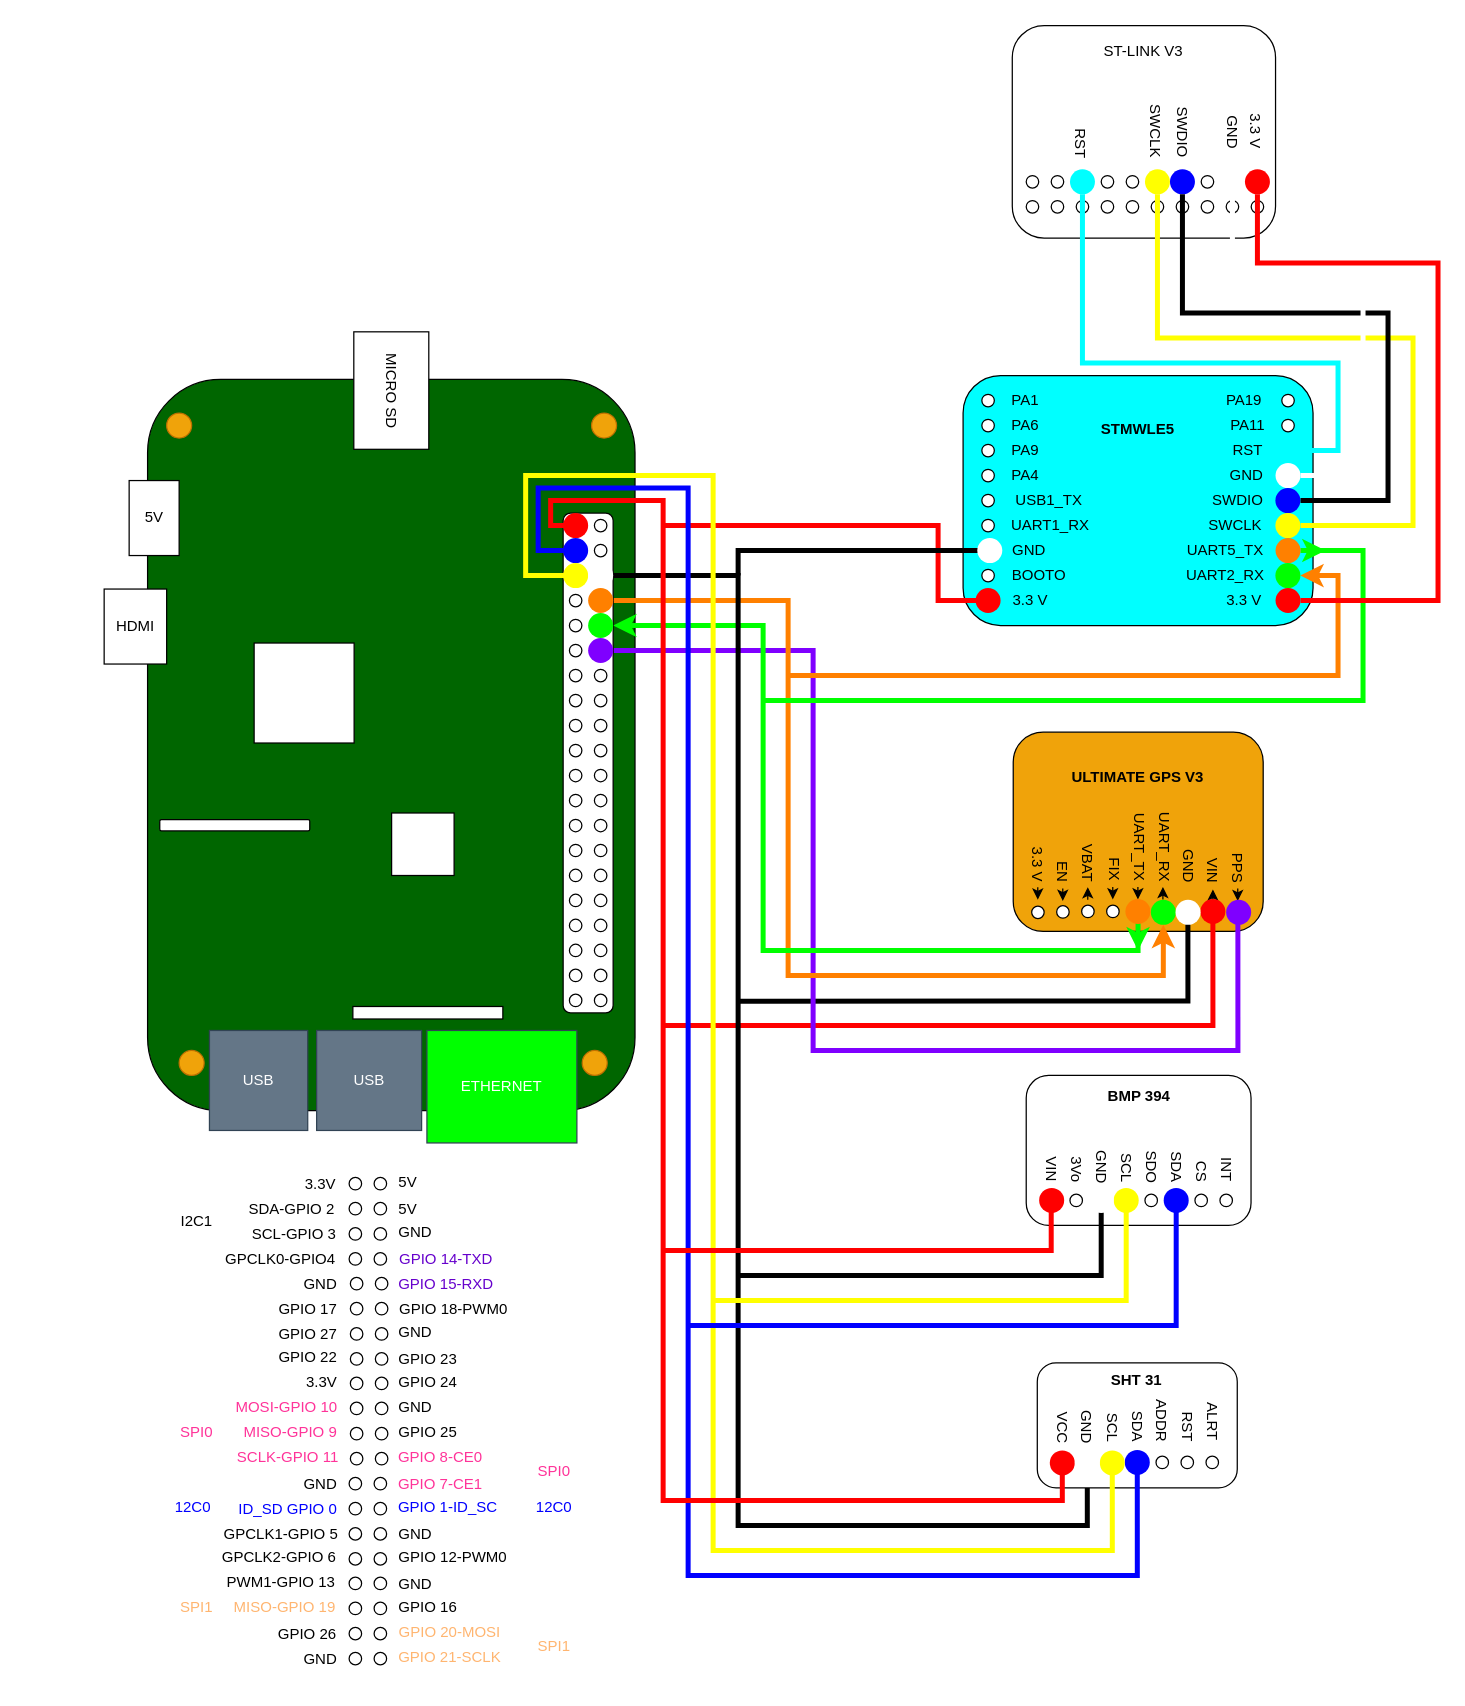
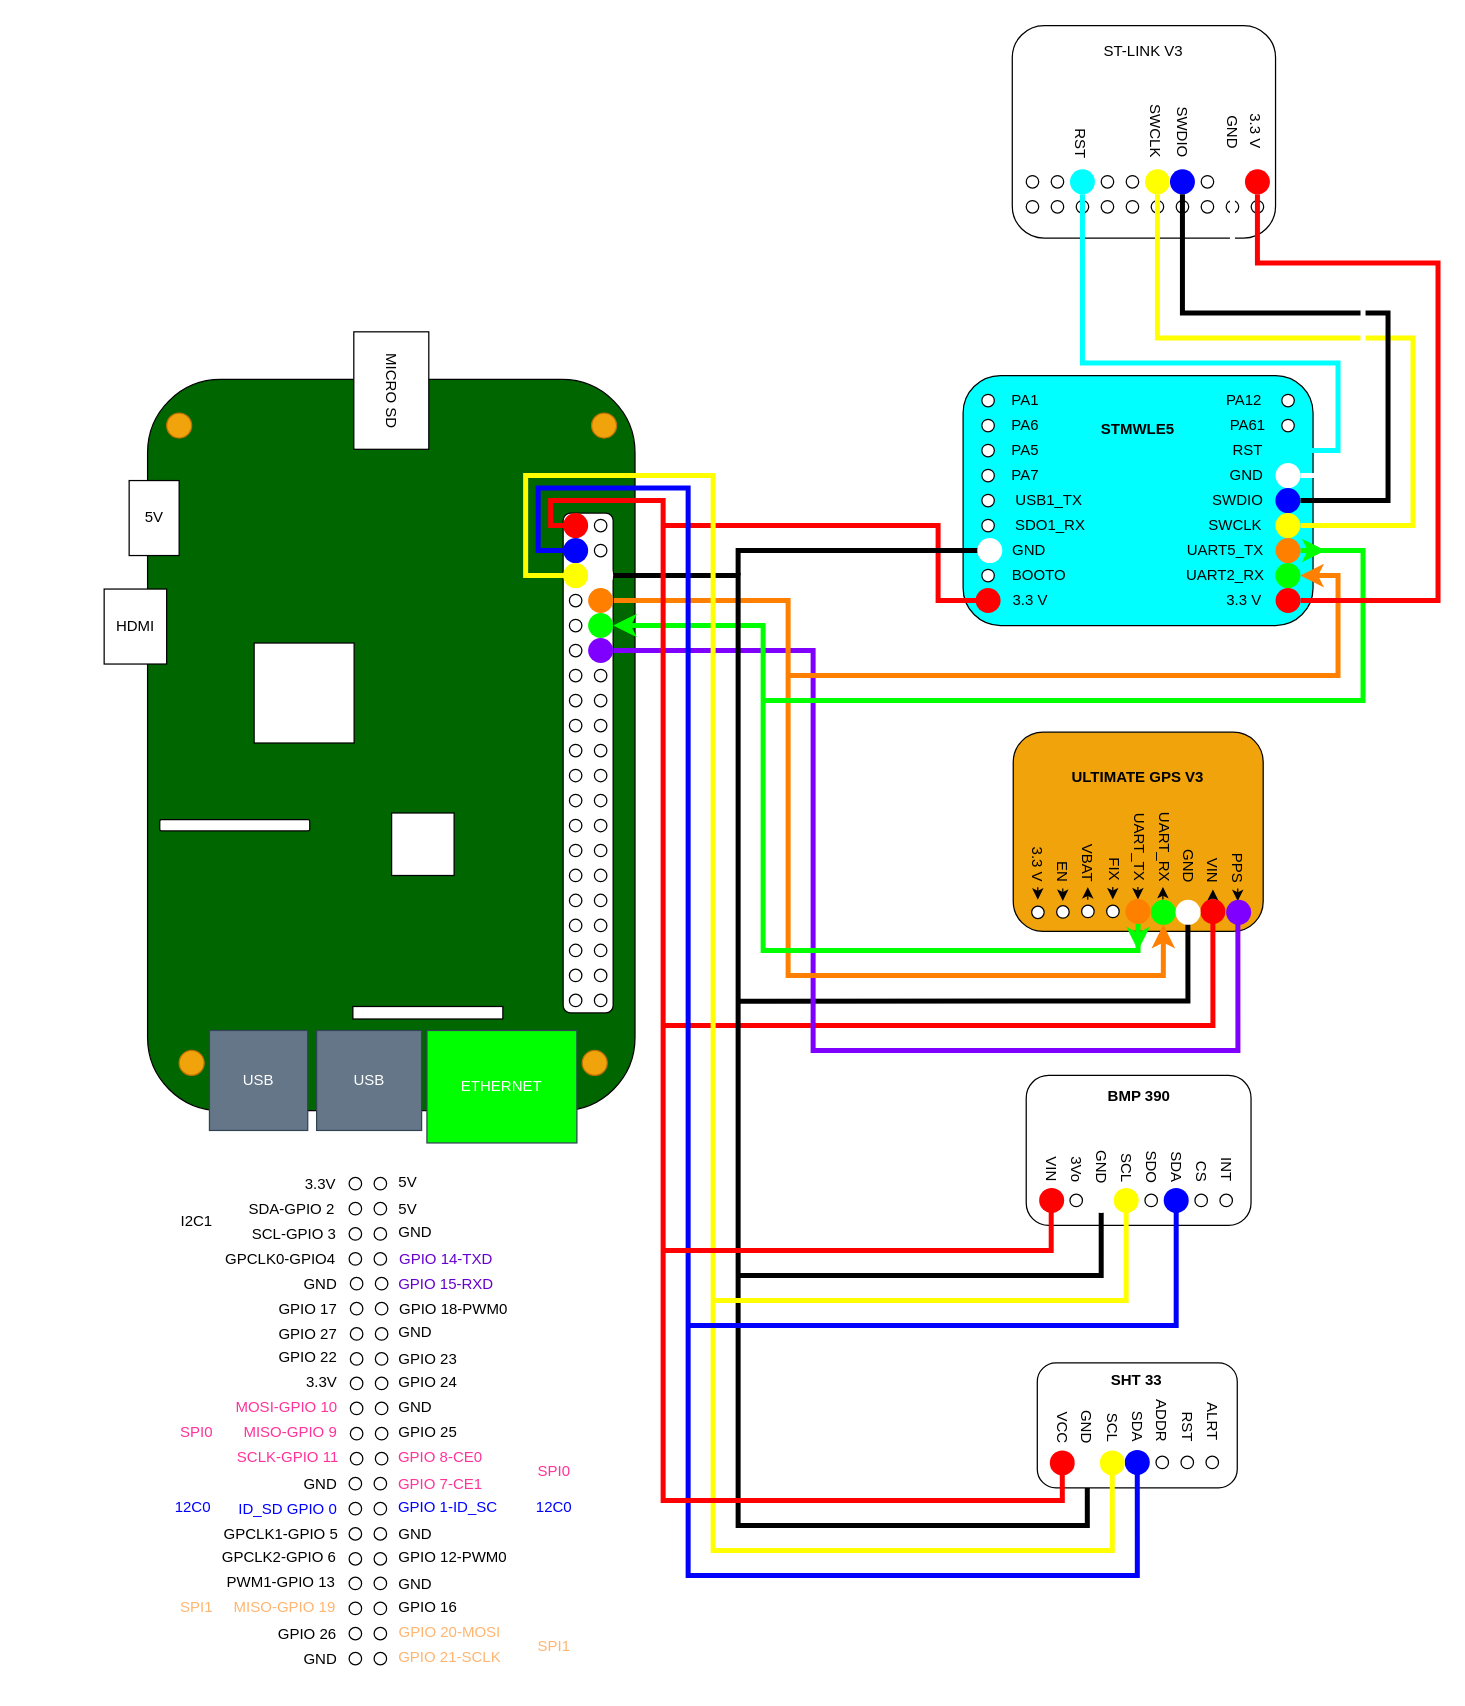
node "PA19": label "PA19" -> "PA12"
node "PA11": label "PA11" -> "PA61"
node "PA9": label "PA9" -> "PA5"
node "PA4": label "PA4" -> "PA7"
node "UART1_RX": label "UART1_RX" -> "SDO1_RX"
node "BMP 394": label "BMP 394" -> "BMP 390"
node "SHT 31": label "SHT 31" -> "SHT 33"
